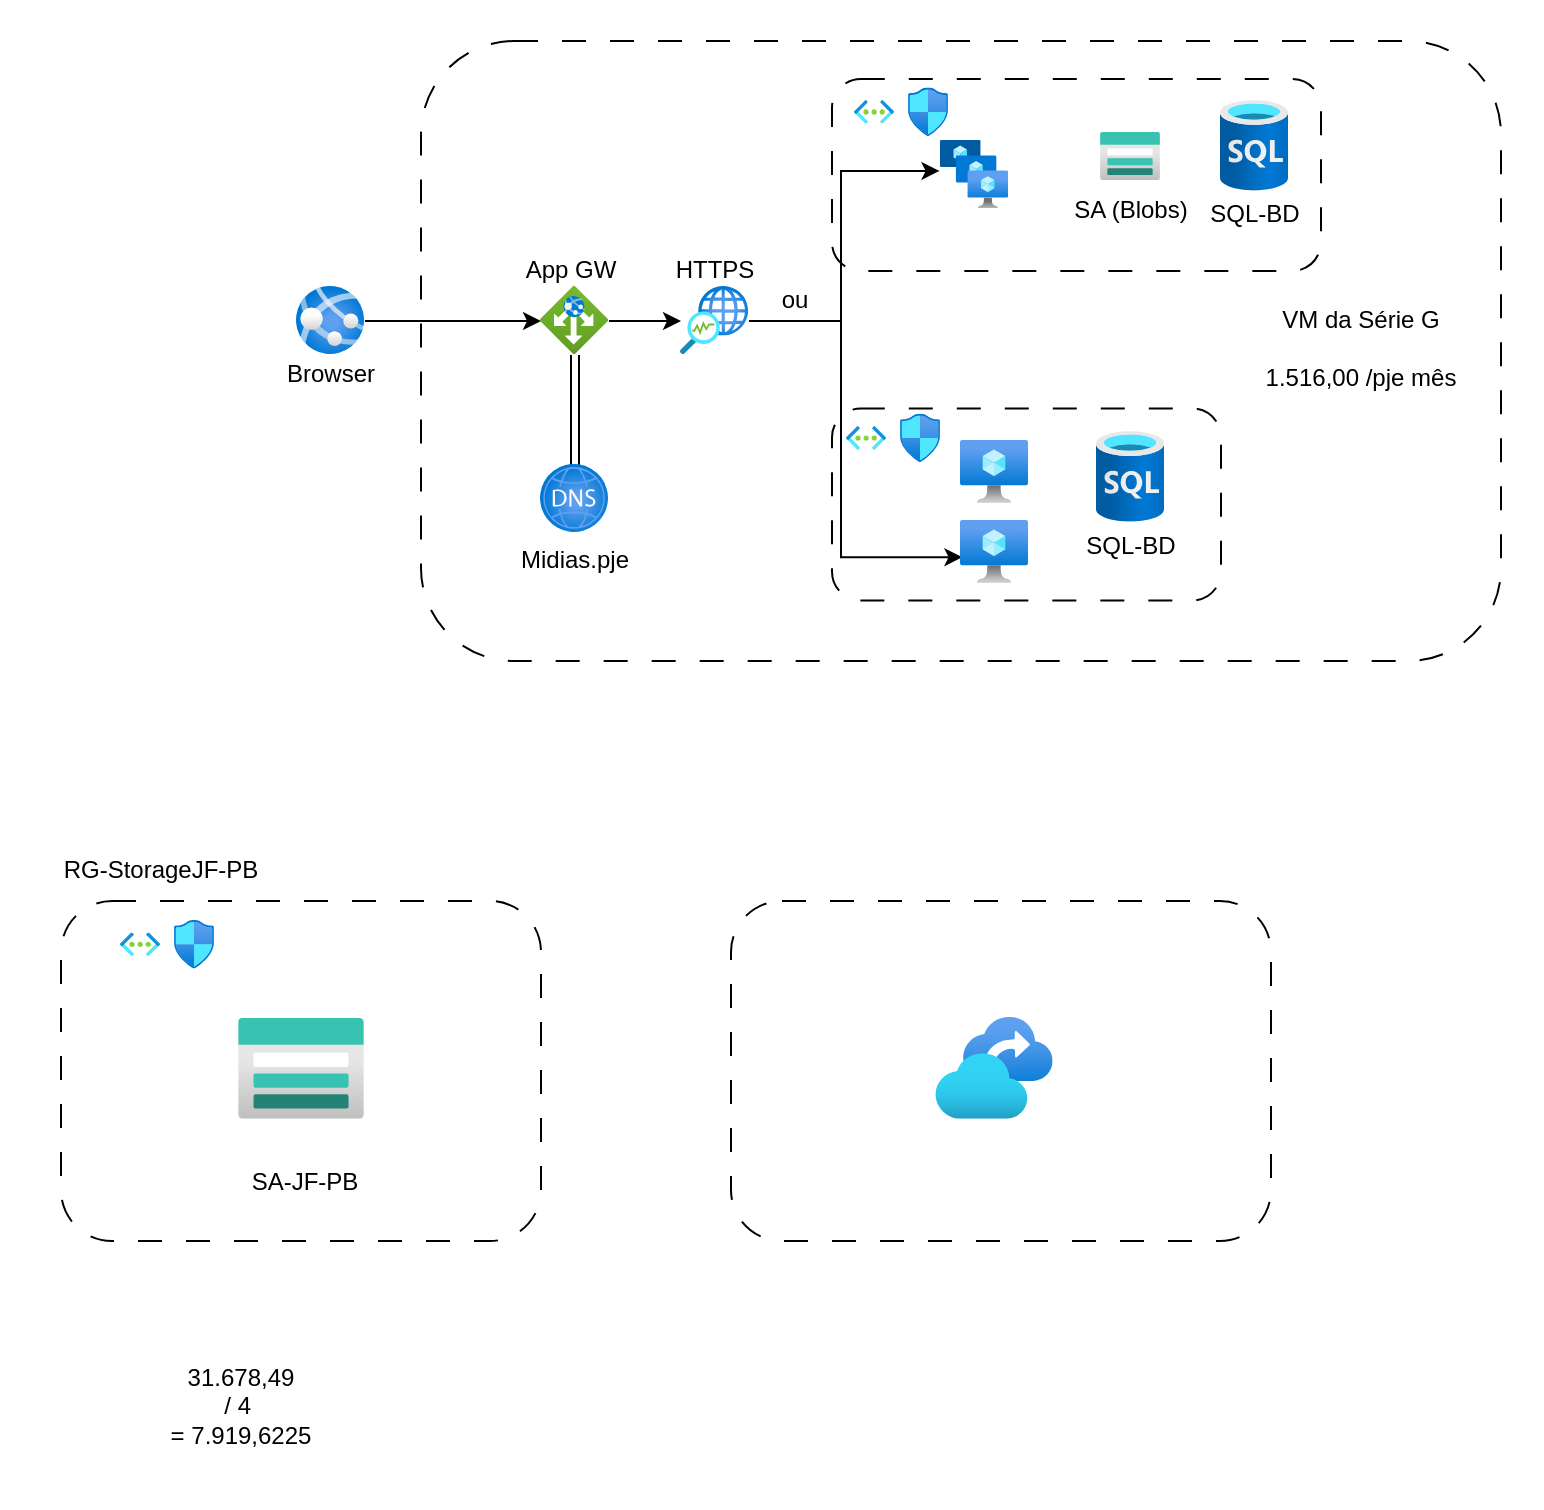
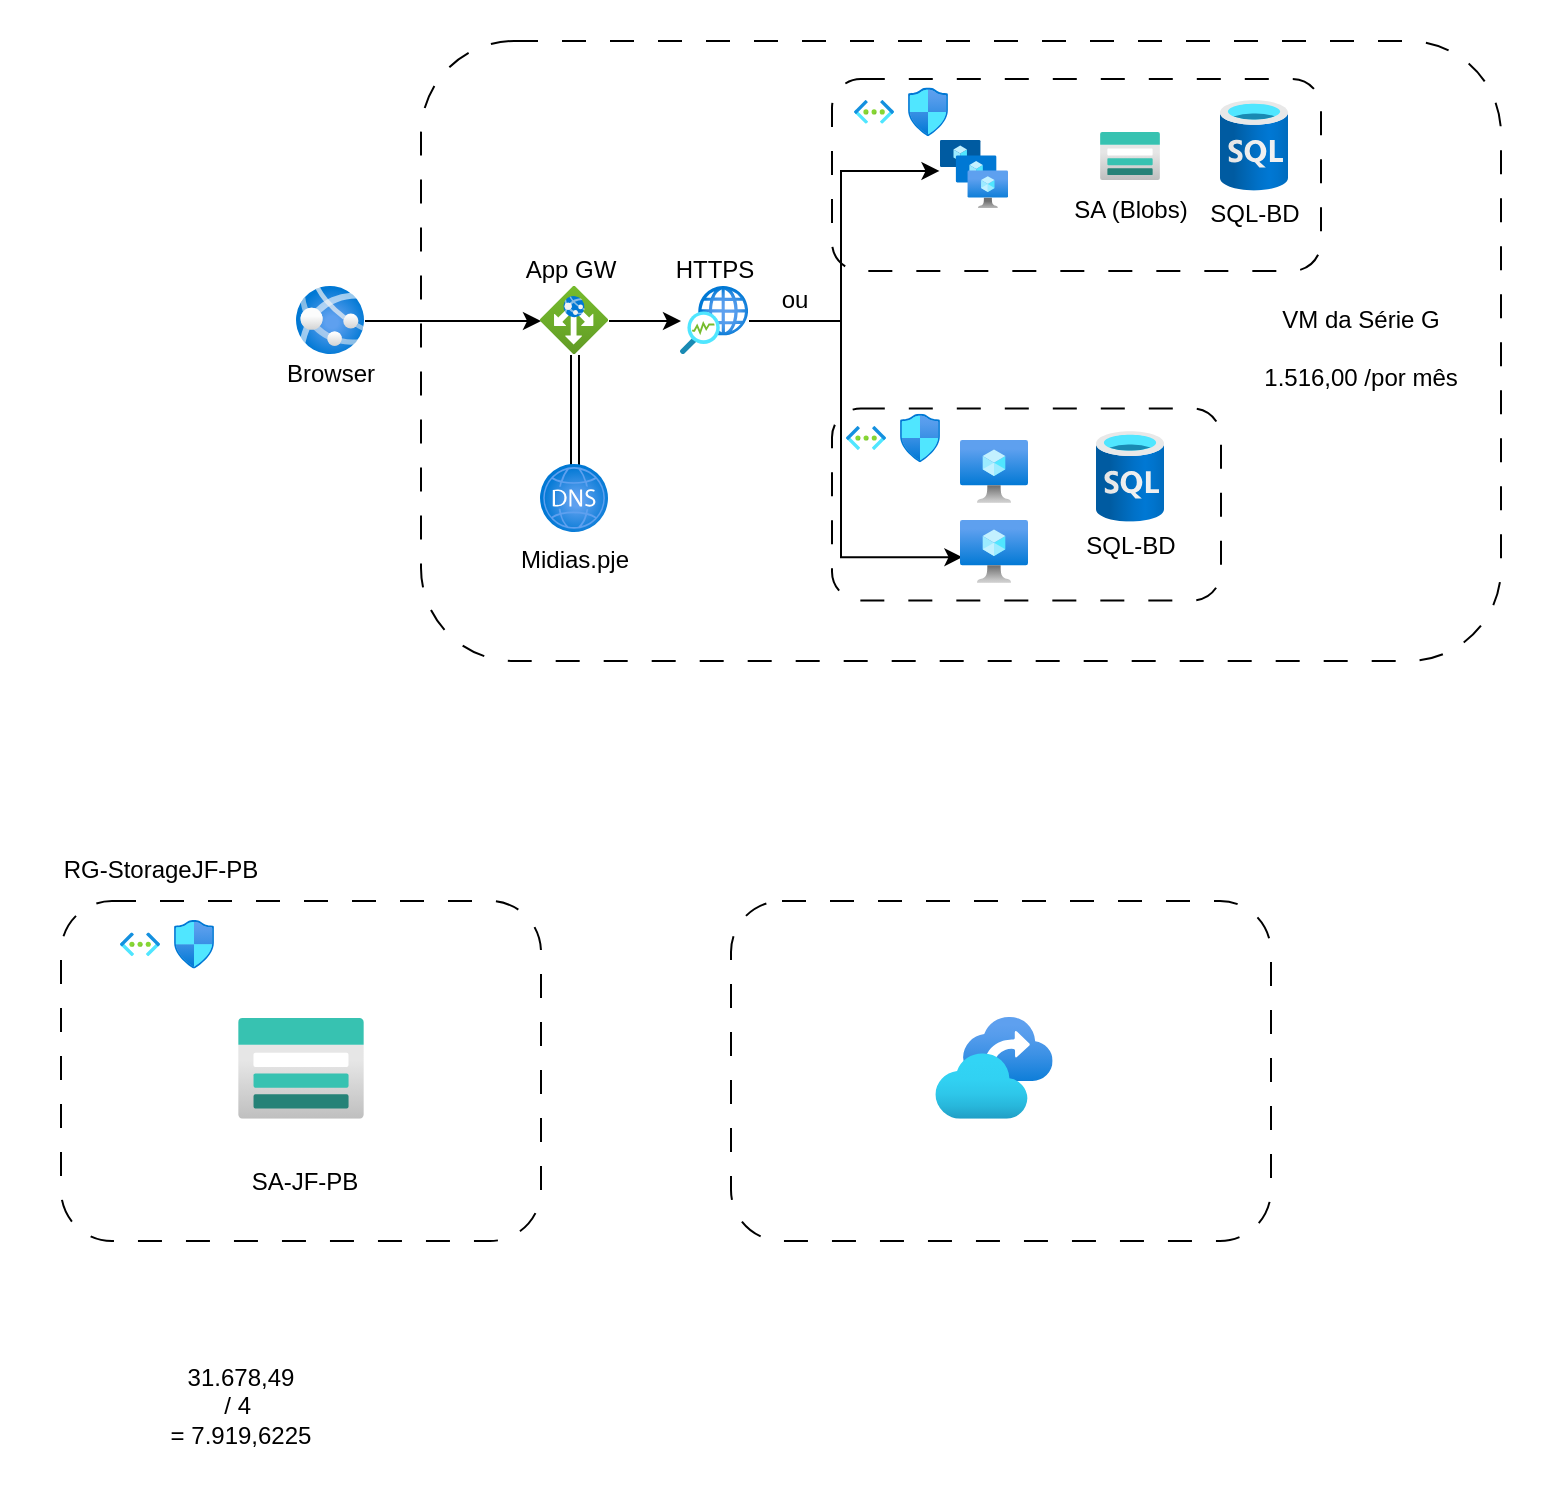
node "VM da Série G 1.516,00 /pje mês": label "VM da Série G 1.516,00 /pje mês" -> "VM da Série G 1.516,00 /por mês"
